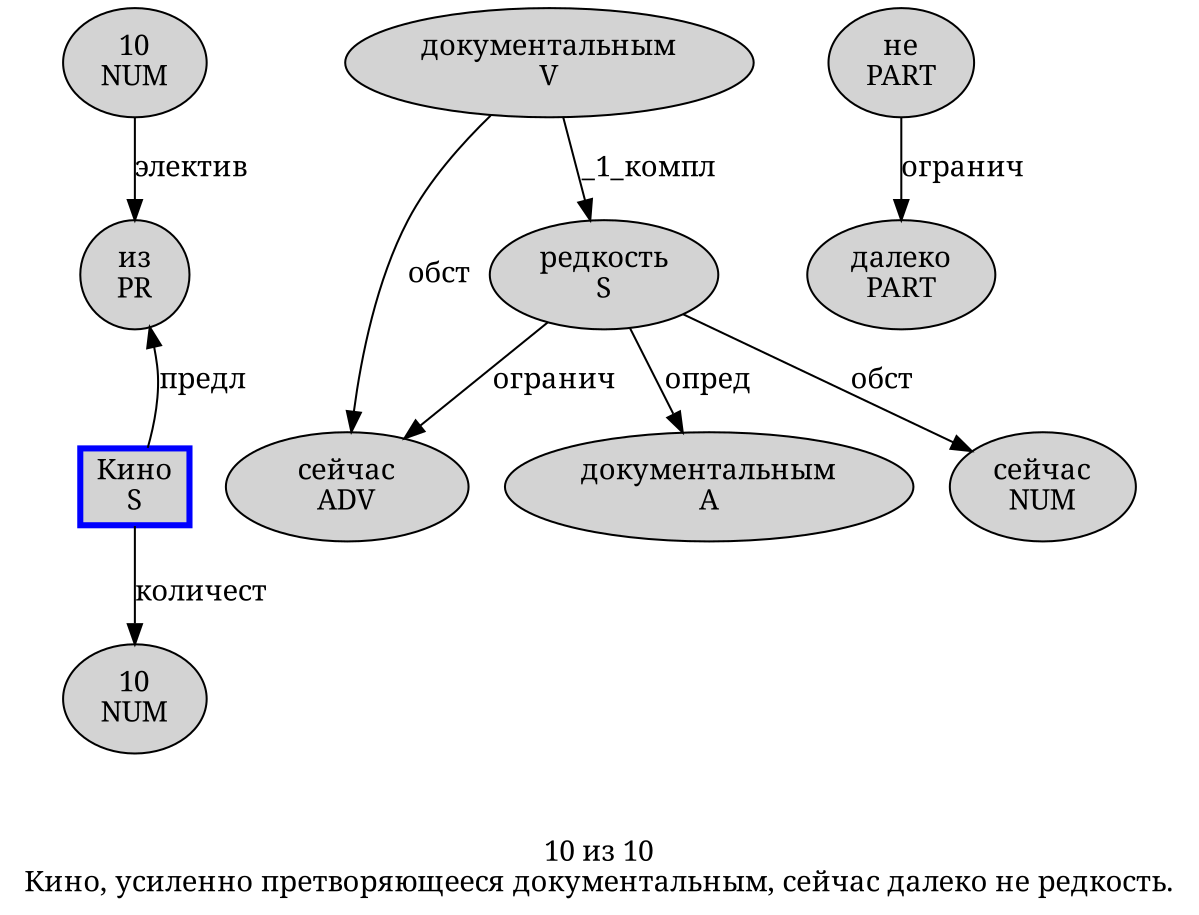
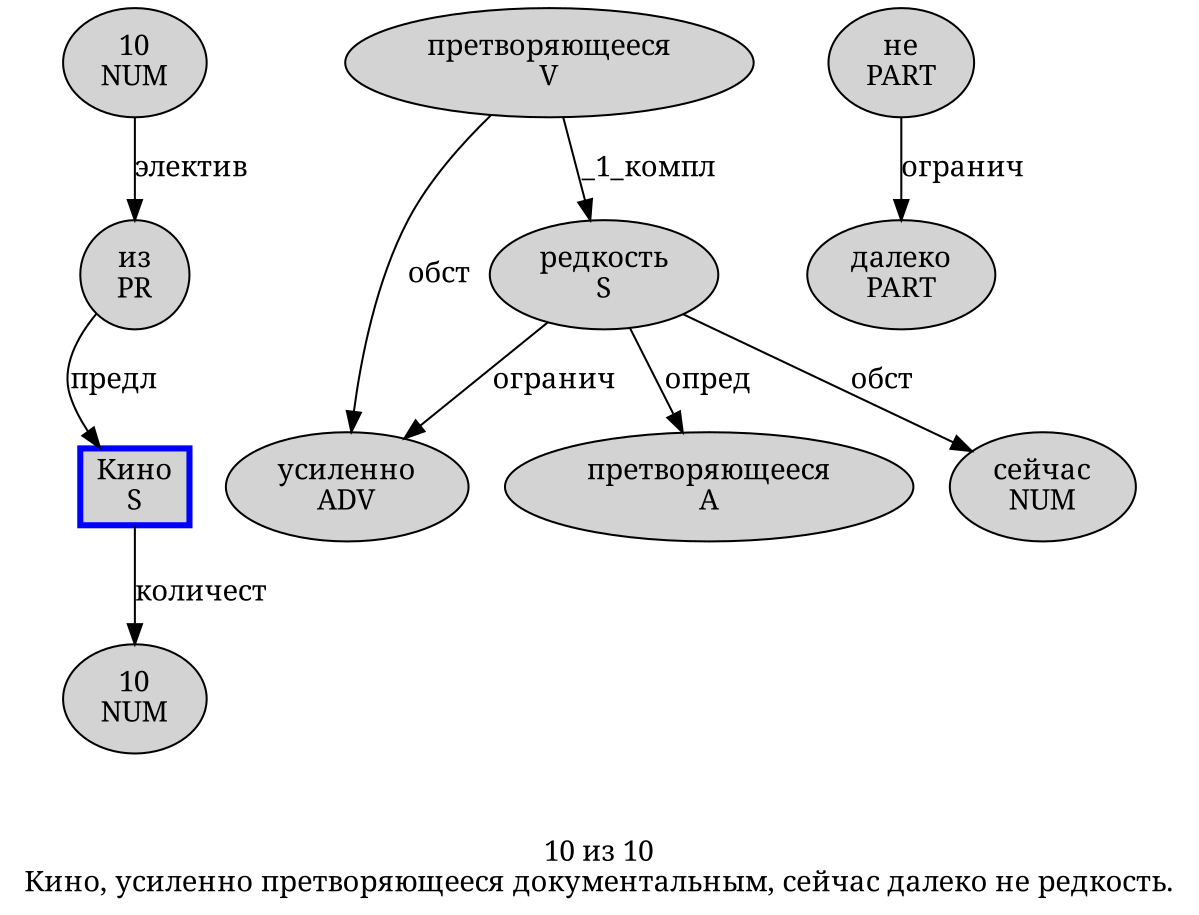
node "документальным V": label "документальным V" -> "претворяющееся V"
edge "Кино S" -> "из PR": reversed
node "сейчас ADV": label "сейчас ADV" -> "усиленно ADV"
node "документальным A": label "документальным A" -> "претворяющееся A"
